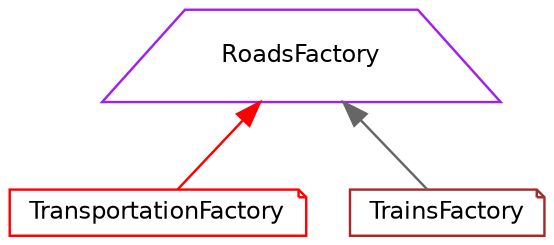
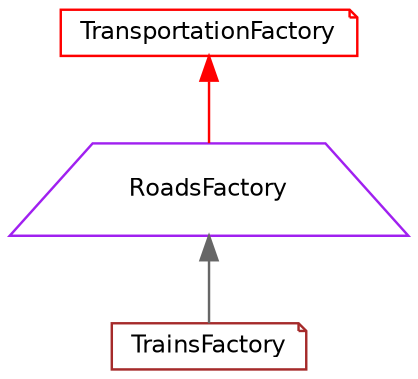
edge "TransportationFactory" -> "RoadsFactory": reversed
